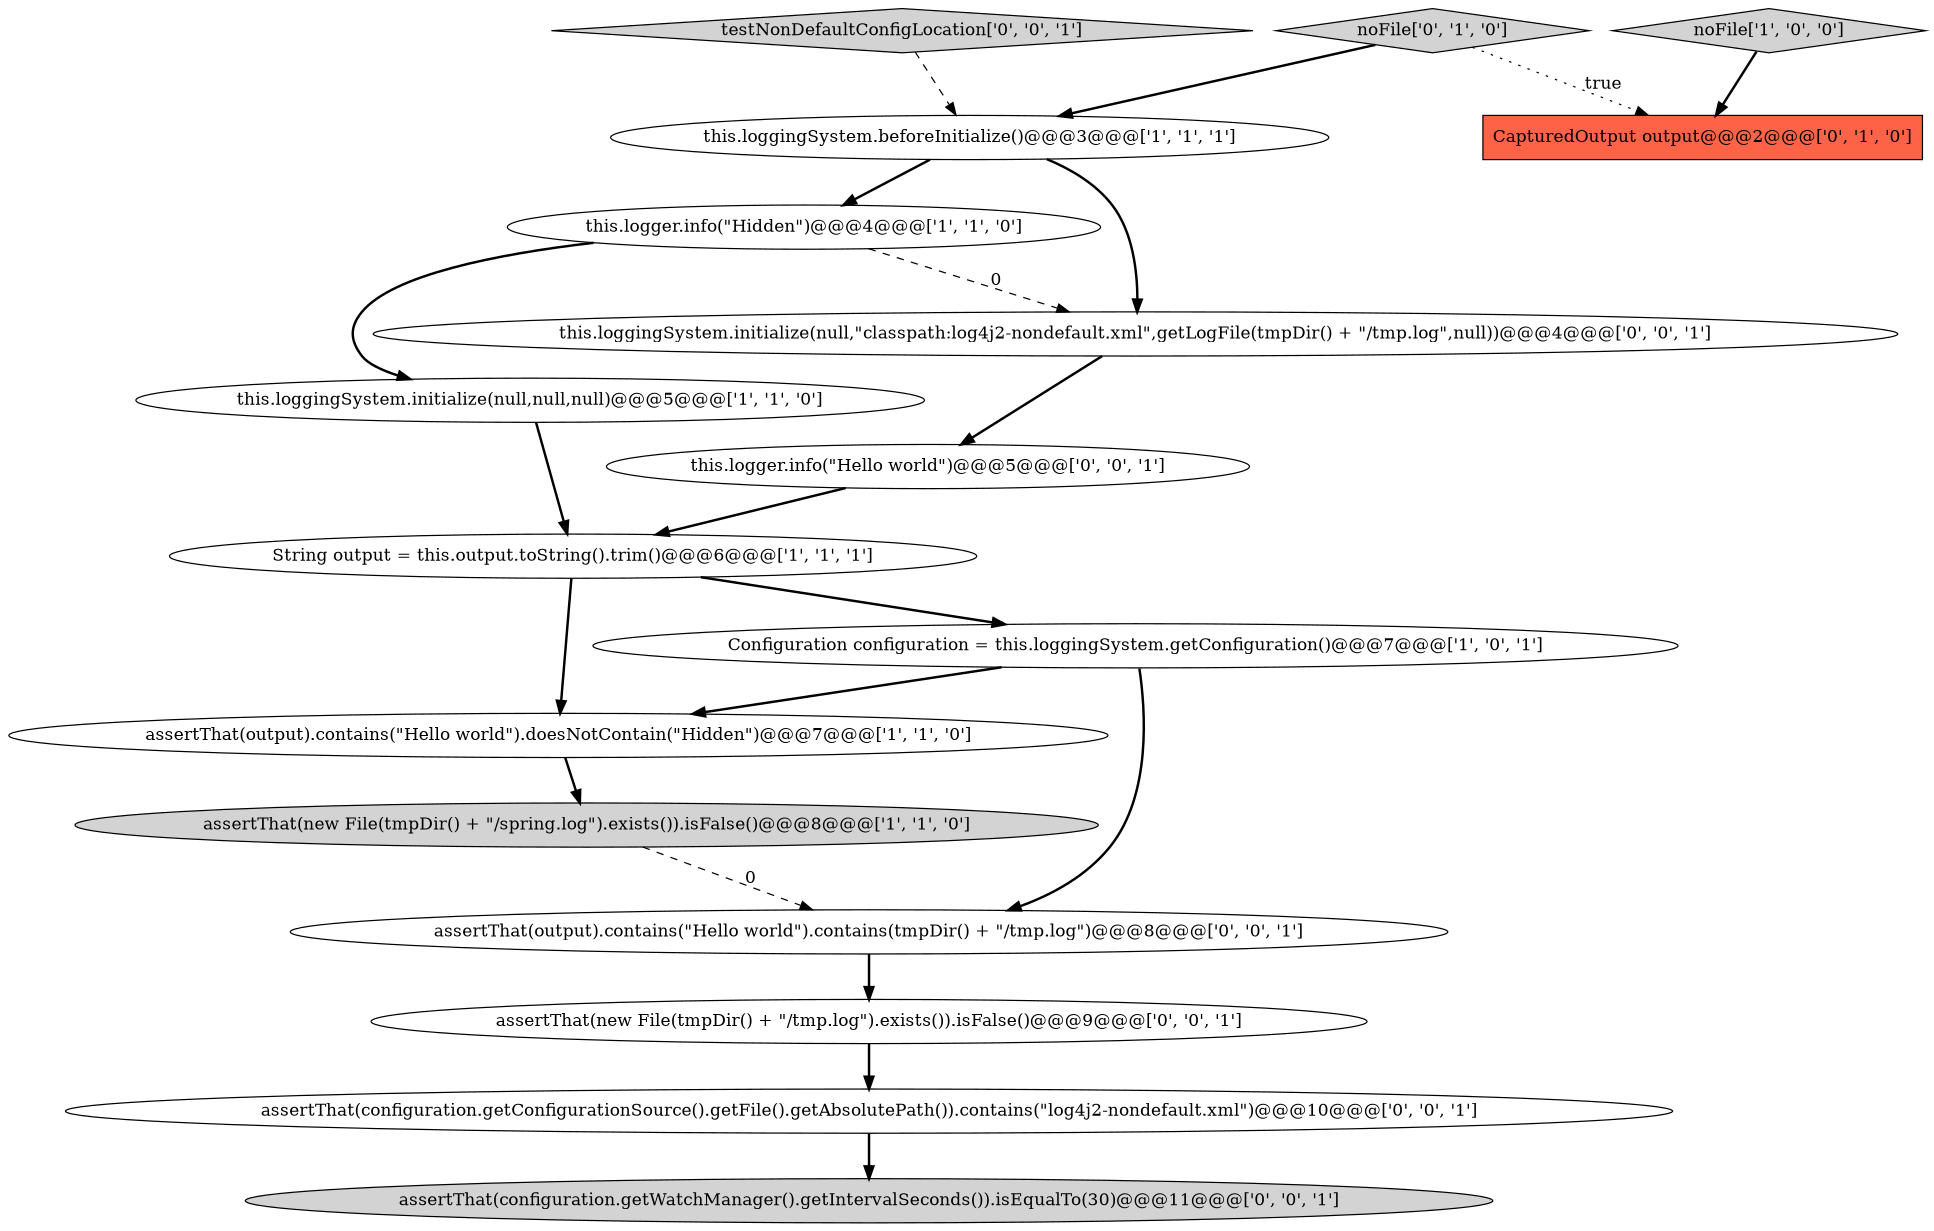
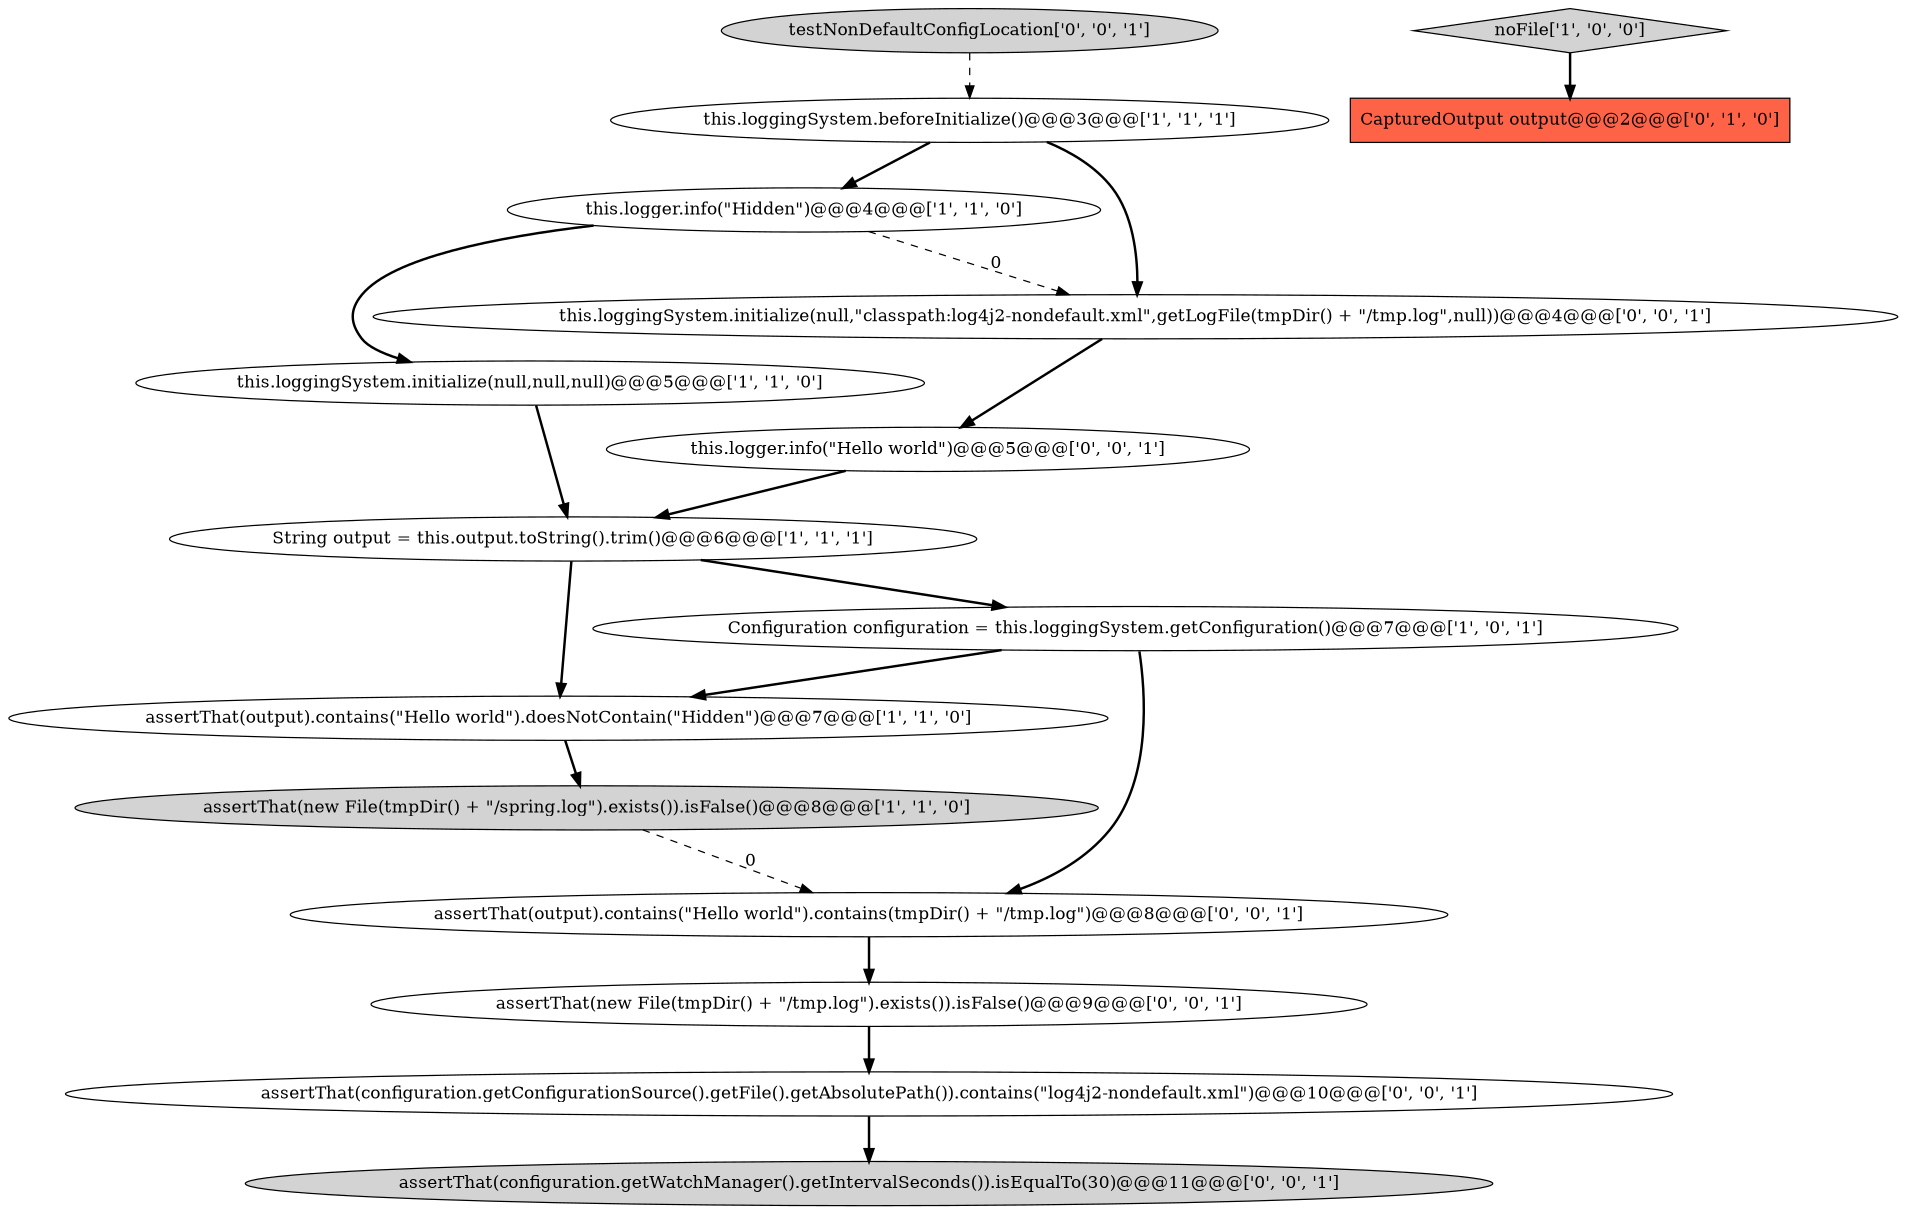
node "testNonDefaultConfigLocation['0', '0', '1']": shape diamond -> ellipse
node "noFile['0', '1', '0']": removed
